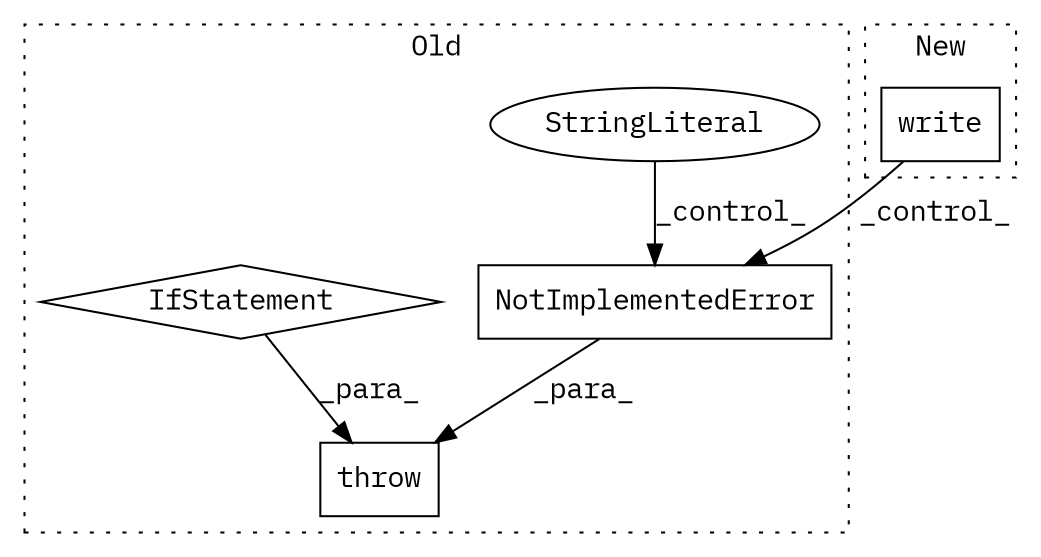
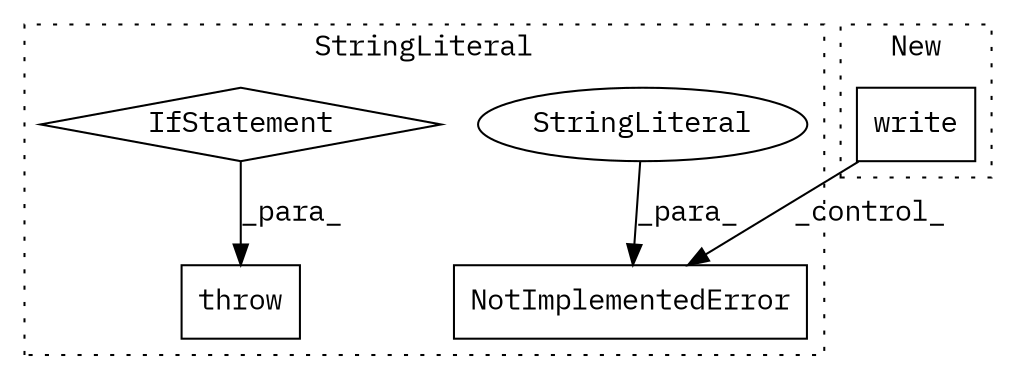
cluster "Old": label "Old" -> "StringLiteral"
edge "StringLiteral" -> "NotImplementedError": label "_control_" -> "_para_"
edge "NotImplementedError" -> "throw": removed, label "_para_"
